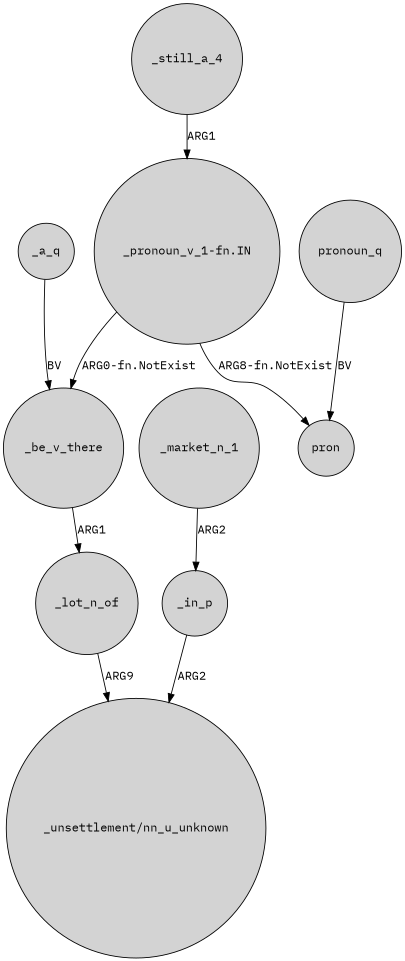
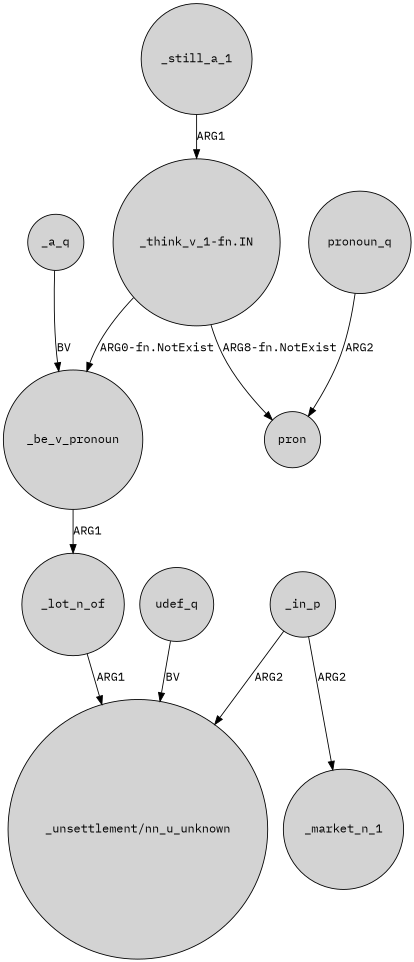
node "_still_a_4": label "_still_a_4" -> "_still_a_1"
node "_pronoun_v_1-fn.IN": label "_pronoun_v_1-fn.IN" -> "_think_v_1-fn.IN"
edge "pronoun_q" -> "pron": label "BV" -> "ARG2"
node "_be_v_there": label "_be_v_there" -> "_be_v_pronoun"
edge "_market_n_1" -> "_in_p": reversed
node "udef_q": added
edge "_lot_n_of" -> "_unsettlement/nn_u_unknown": label "ARG9" -> "ARG1"
